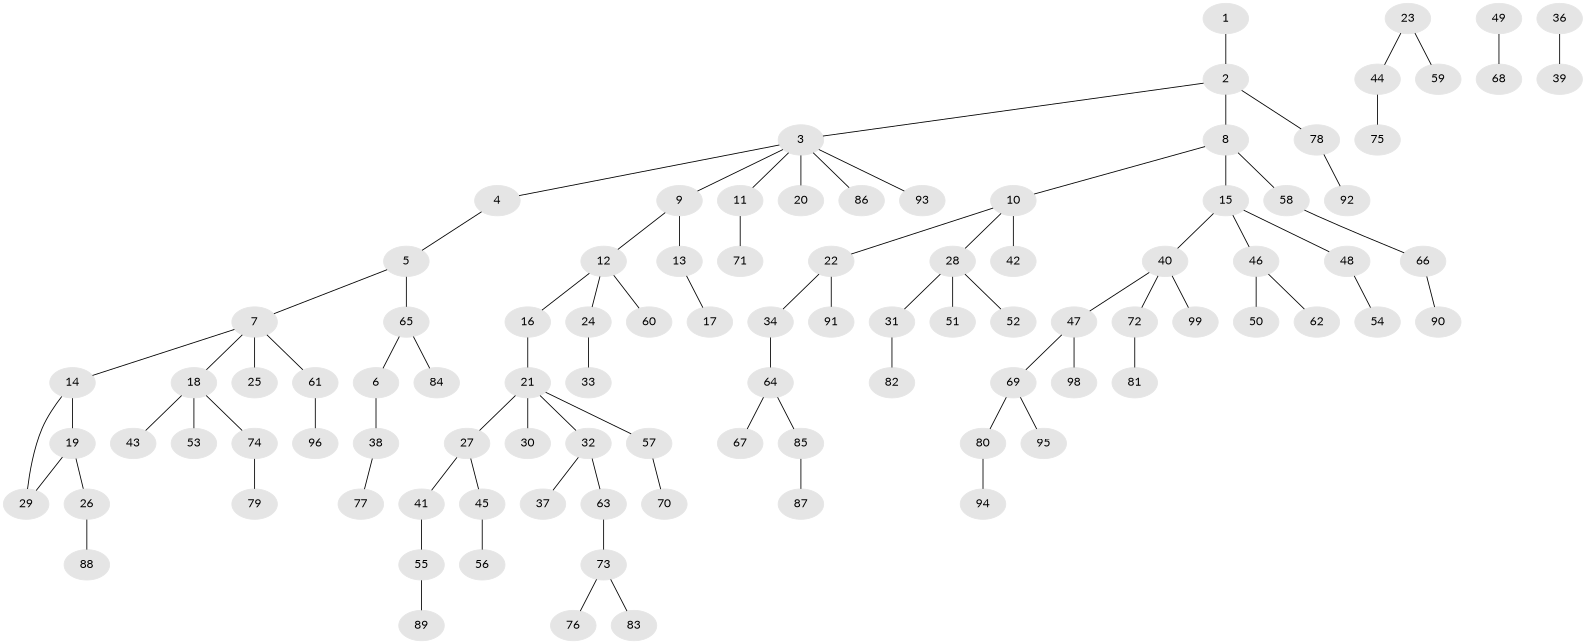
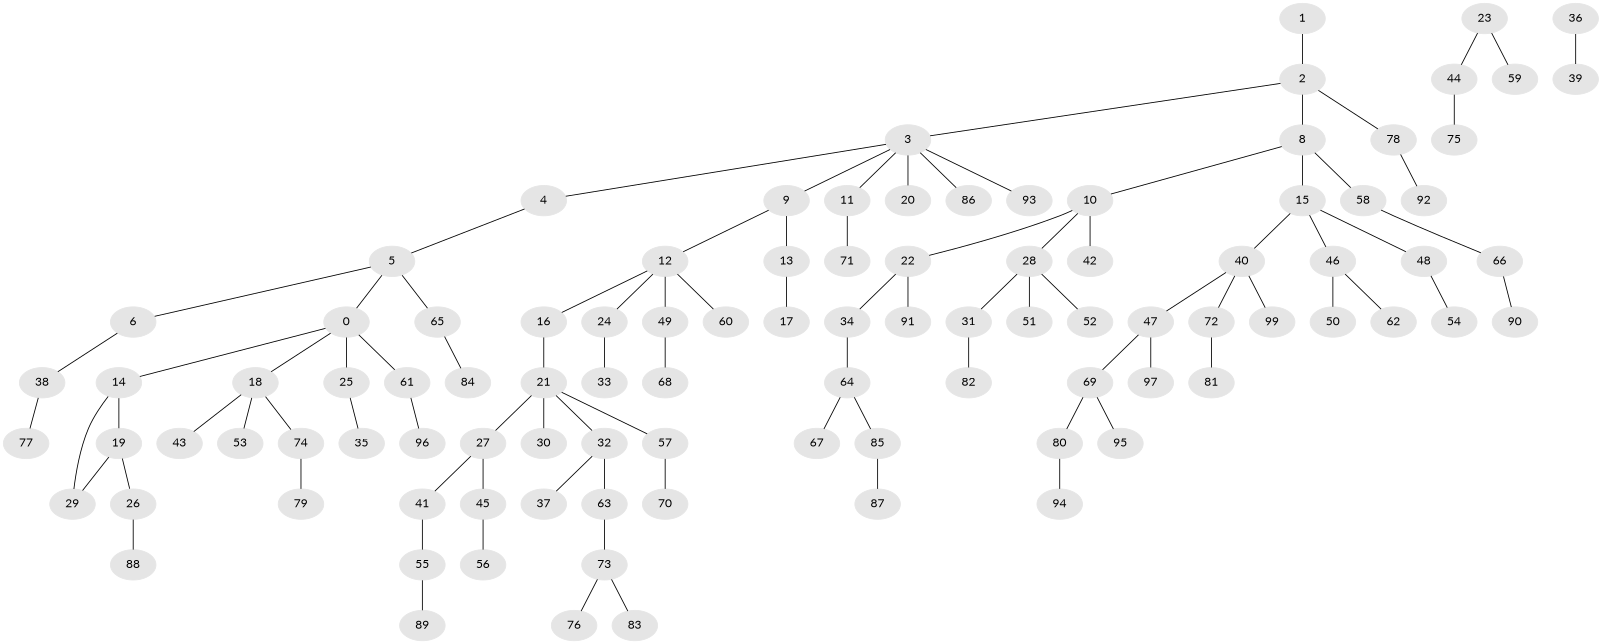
edge "12" -- "49": added
node "7": label "7" -> "0"
edge "65" -- "6": now "5" -- "6"
node "98": label "98" -> "97"
node "35": added
